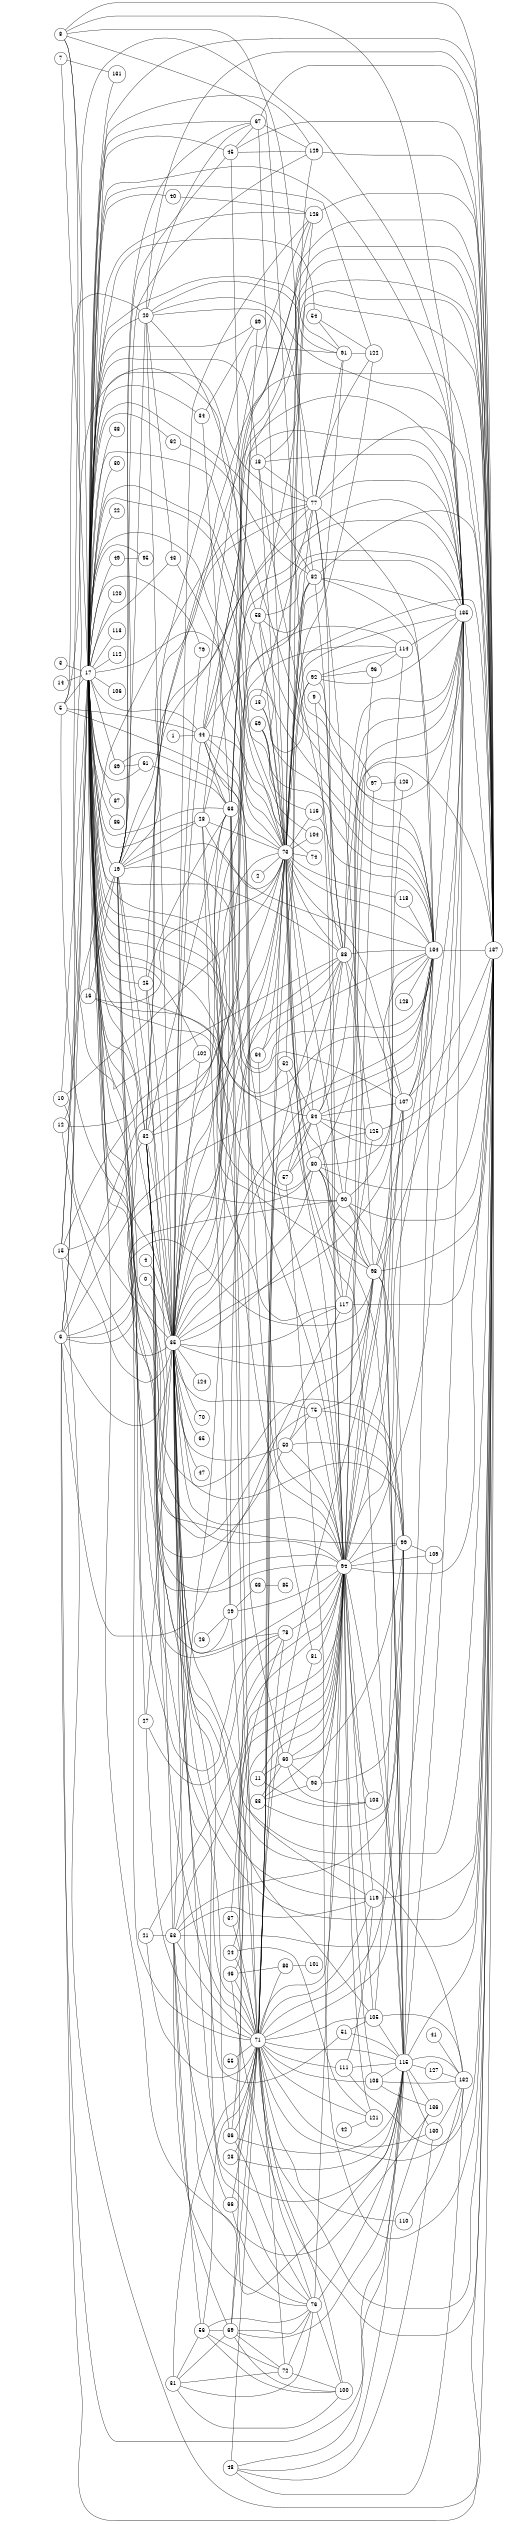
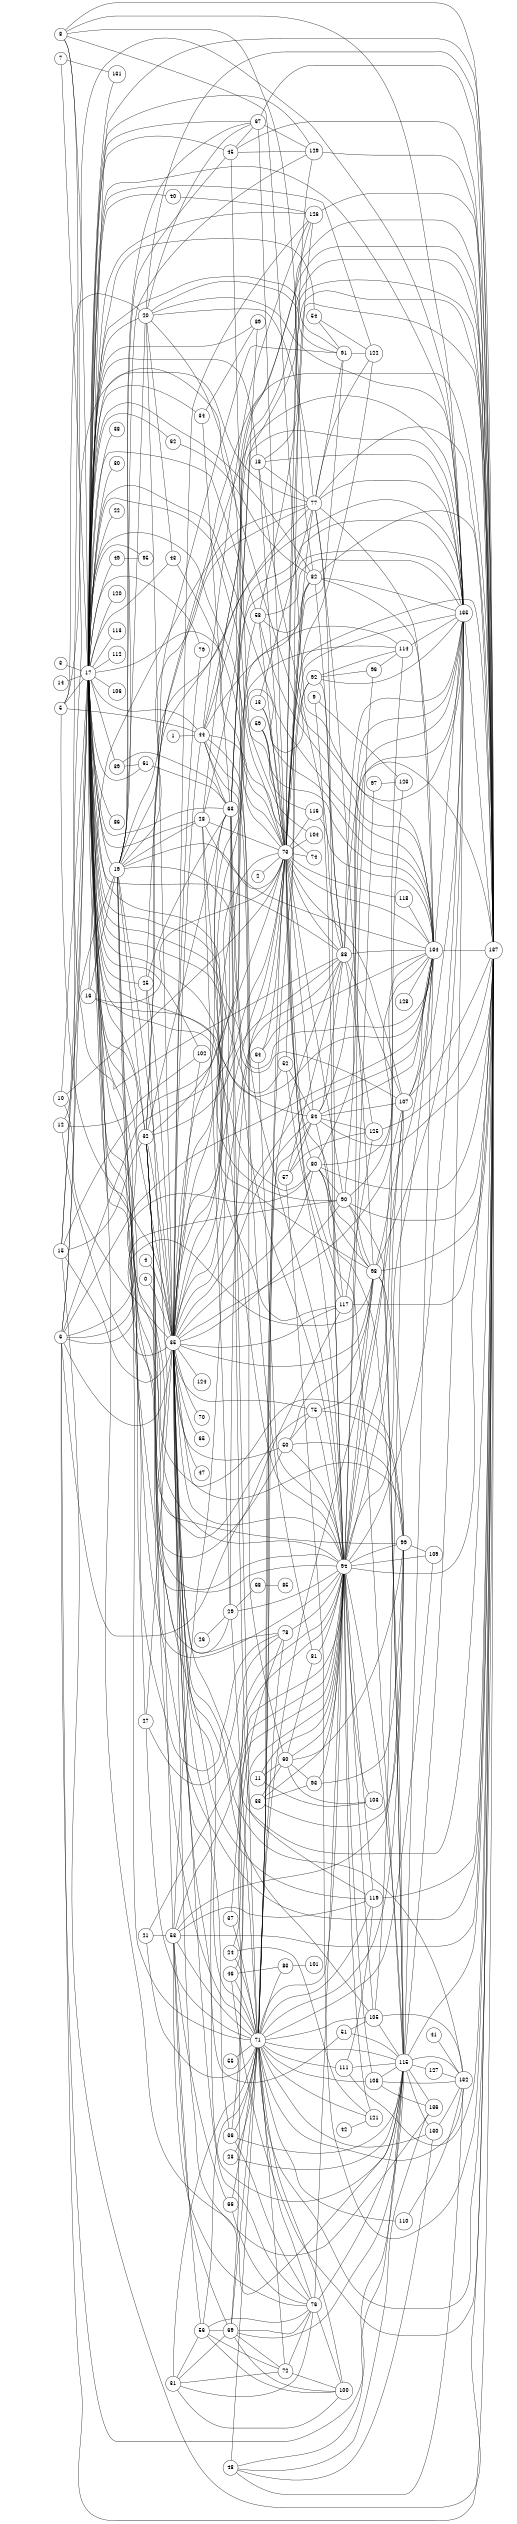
edge "9" -- "97": now "9" -- "123"
edge "5" -- "73": removed
node "87": removed
